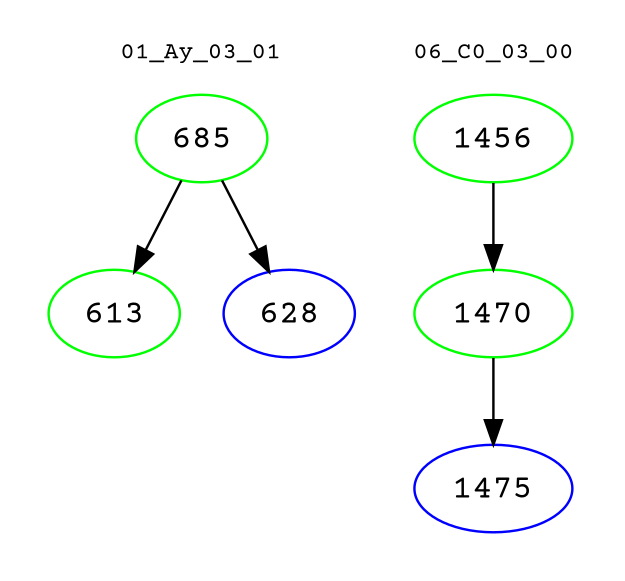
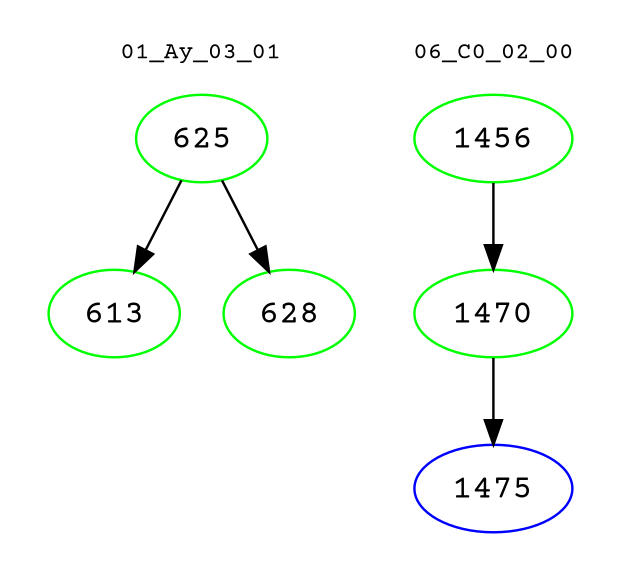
cluster "06_C0_03_00": label "06_C0_03_00" -> "06_C0_02_00"
node "685": label "685" -> "625"
node "628": color blue -> green
